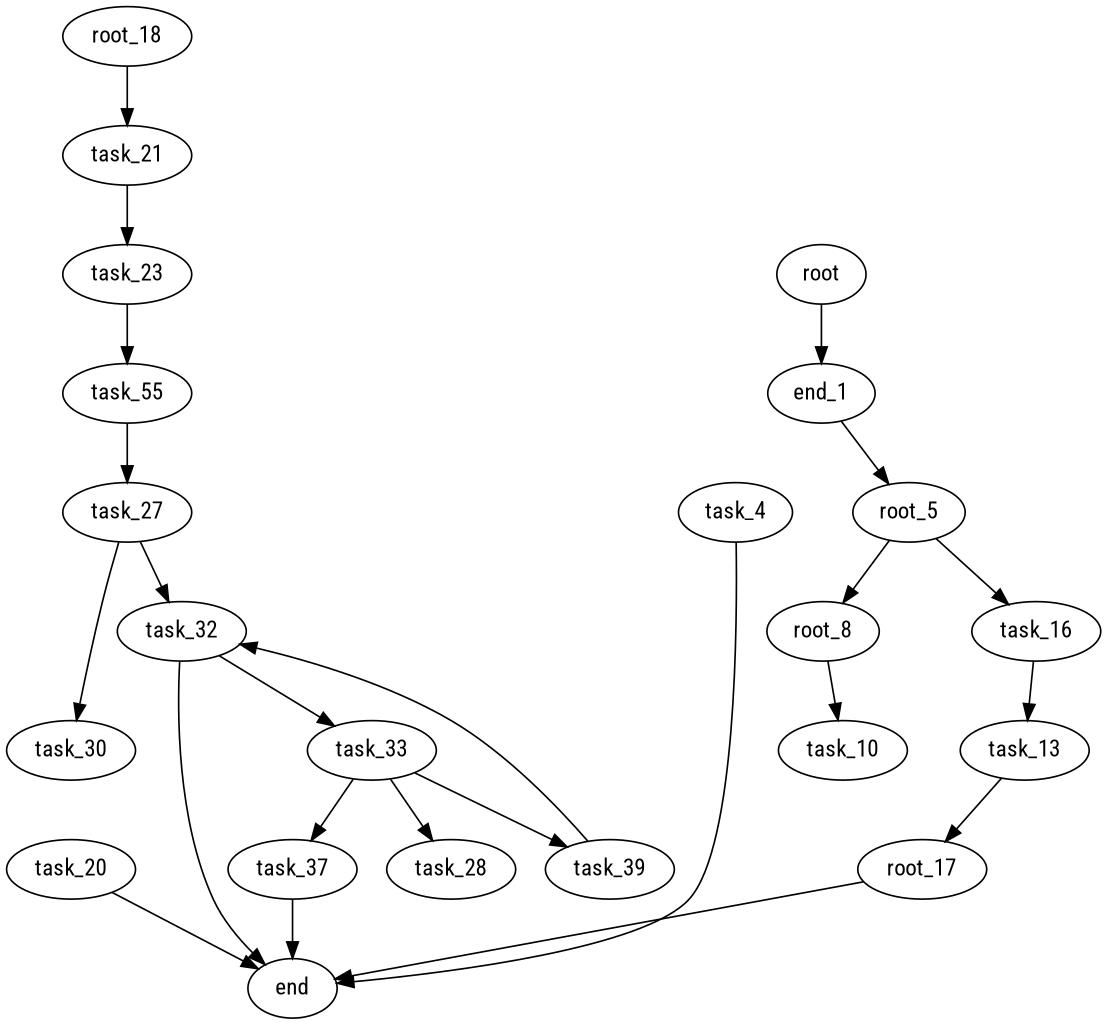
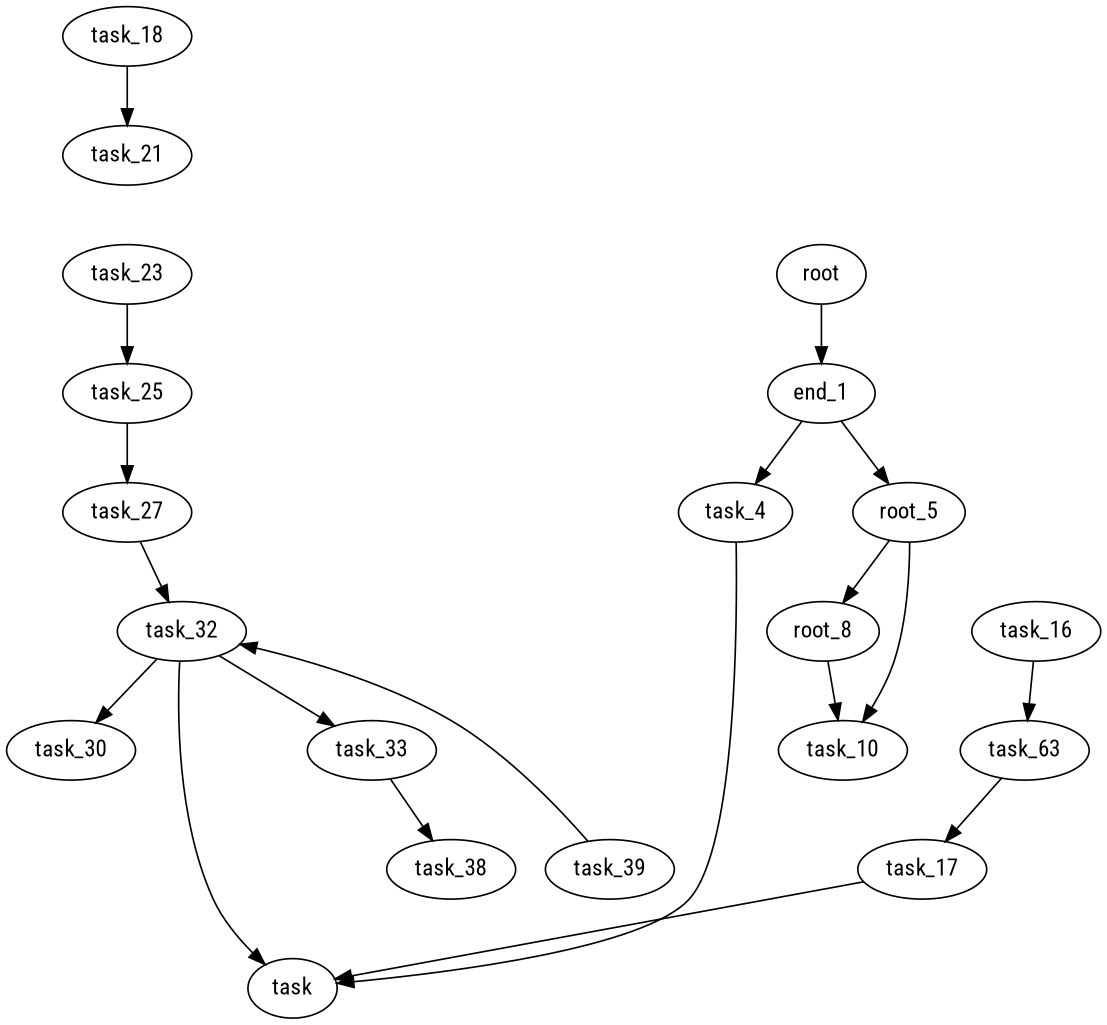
node "root_18": label "root_18" -> "task_18"
edge "task_21" -> "task_23": removed
node "task_55": label "task_55" -> "task_25"
edge "end_1" -> "task_4": added
edge "root_5" -> "task_16": now "root_5" -> "task_10"
edge "task_27" -> "task_30": now "task_32" -> "task_30"
node "task_13": label "task_13" -> "task_63"
edge "task_33" -> "task_39": removed
node "task_20": removed
node "task_37": removed
node "task_28": label "task_28" -> "task_38"
node "root_17": label "root_17" -> "task_17"
node "end": label "end" -> "task"
